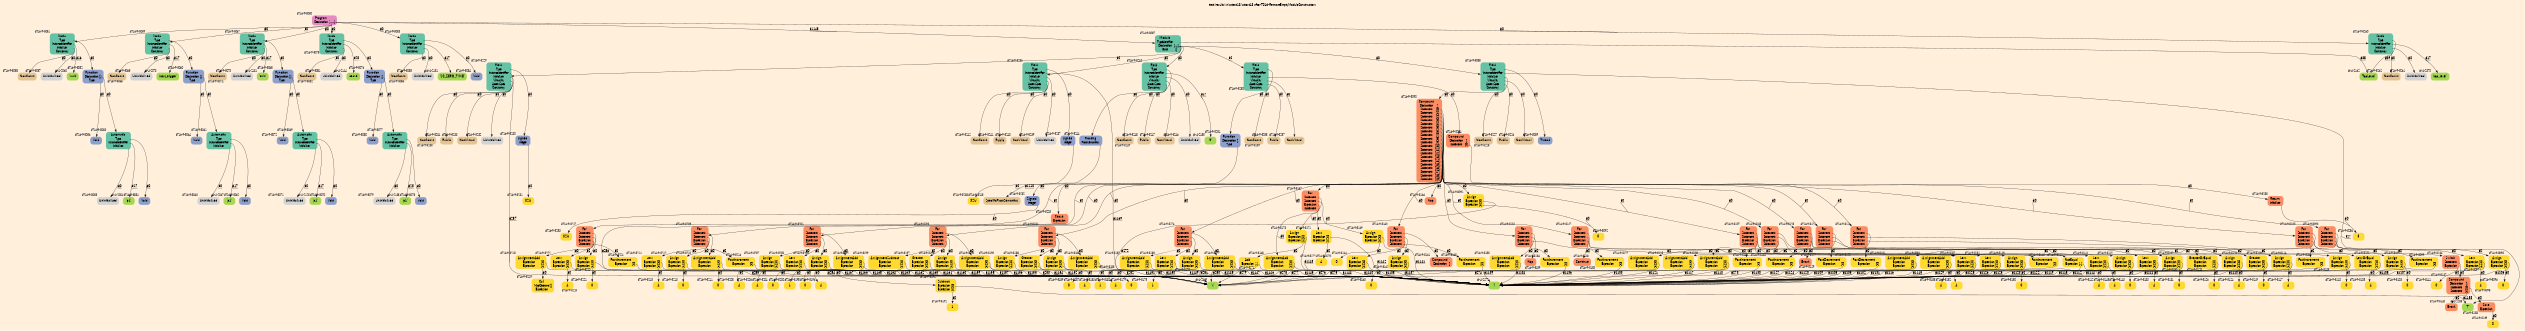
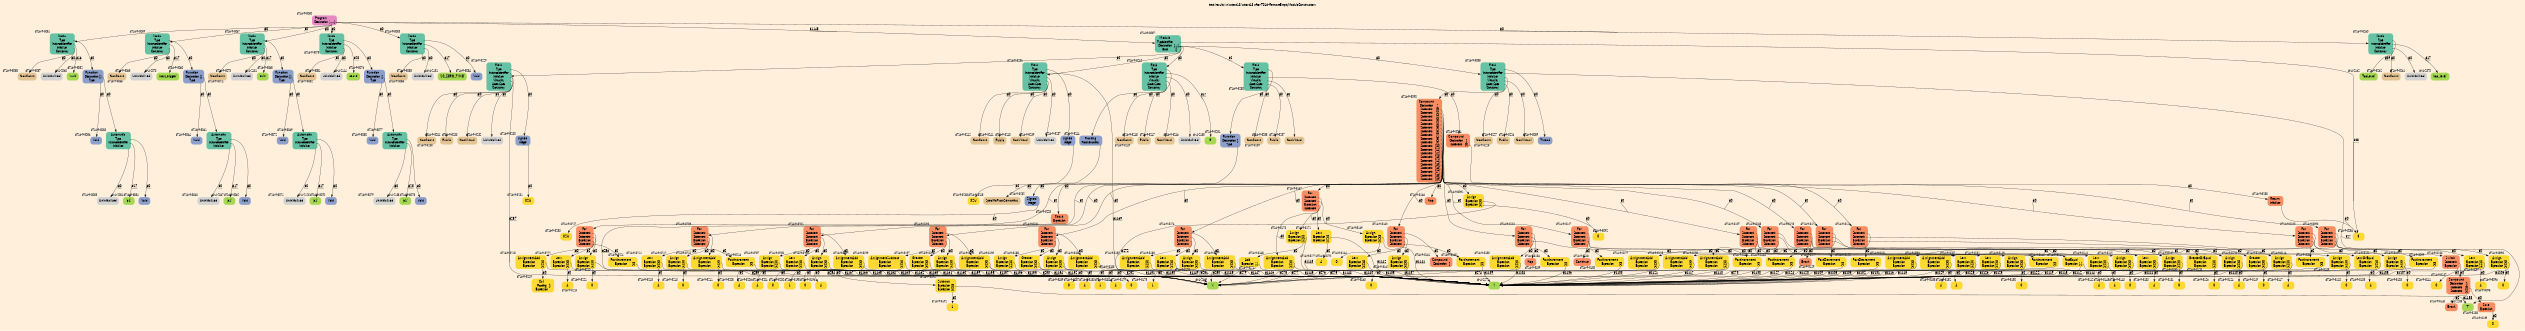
edge "Module" -> "'TopLevel'": now "Module" -> "3"
edge "Floating" -> "SpecificFloatSemantics": label "#1110" -> "#0"
edge "GreaterOrEqual" -> "'i'": removed, label "#1123"
edge "NotEqual" -> "'i'": now "NotEqual" -> "'x'"
node "Call": text "MapOperand" -> "Floating"
